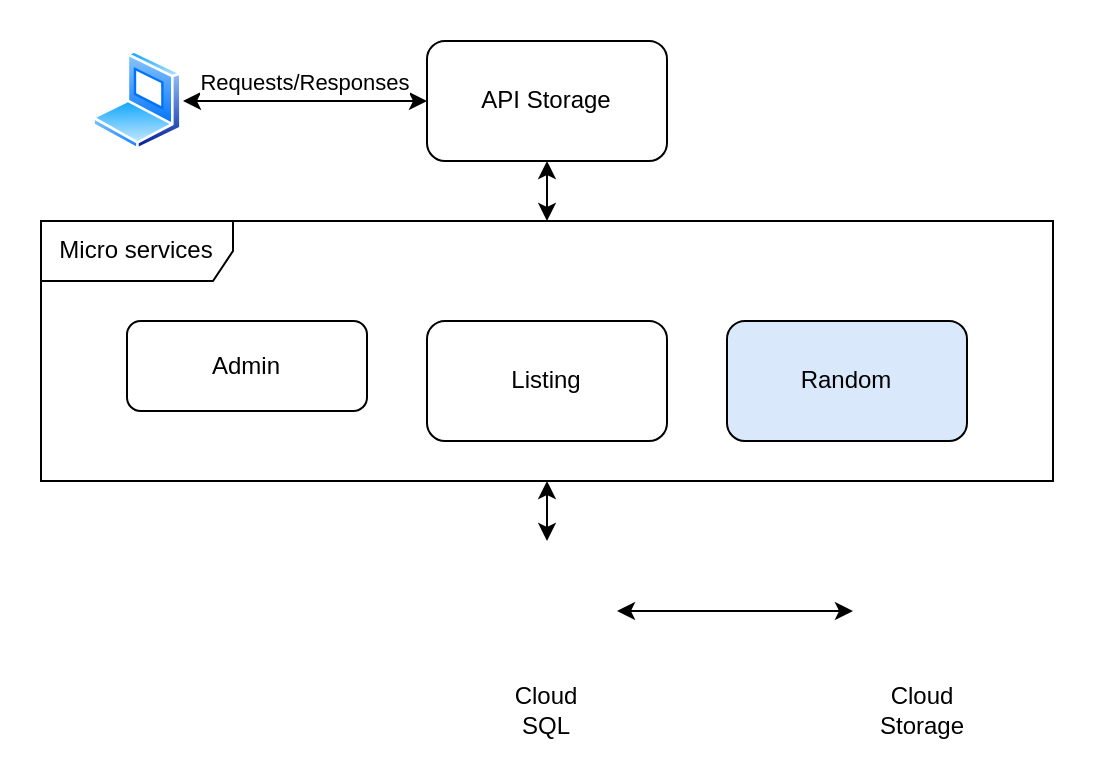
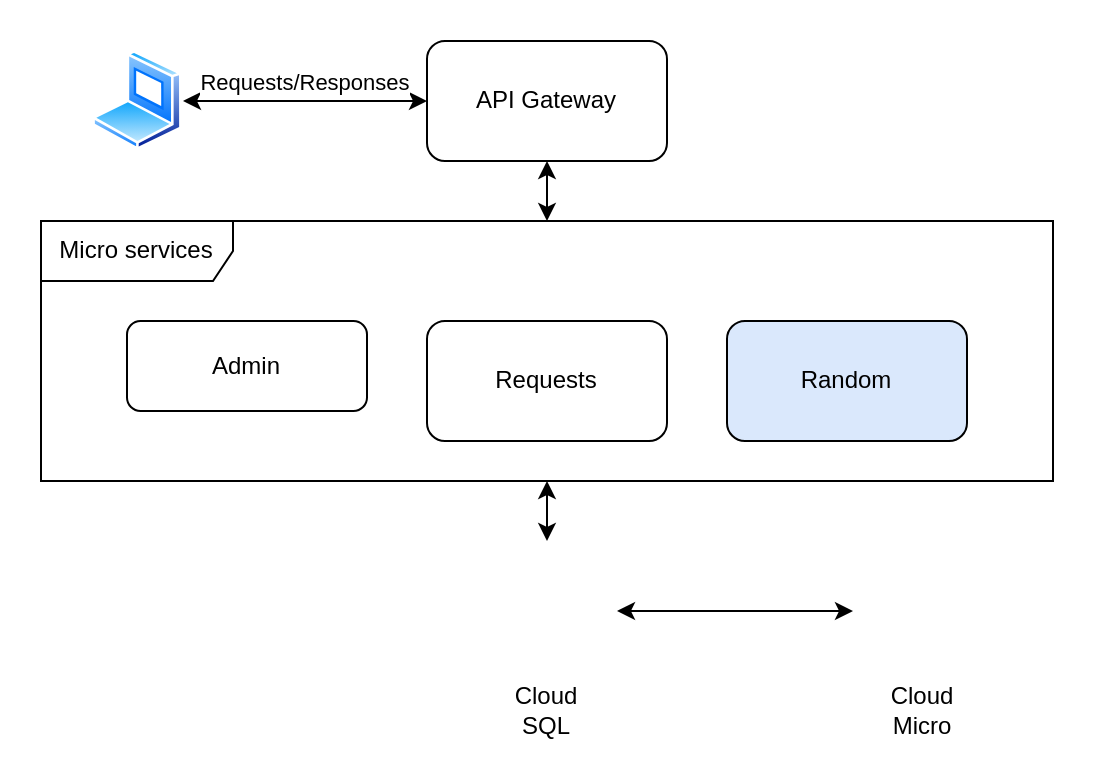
node "API Storage": label "API Storage" -> "API Gateway"
node "Listing": label "Listing" -> "Requests"
node "Cloud Storage": label "Cloud Storage" -> "Cloud Micro"
